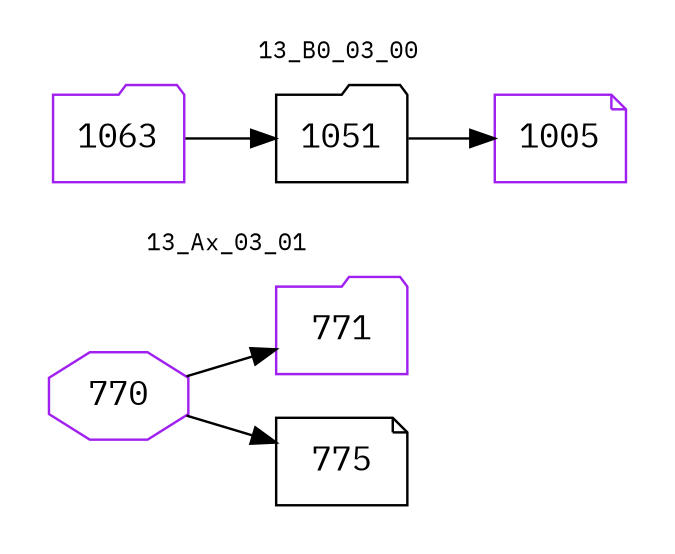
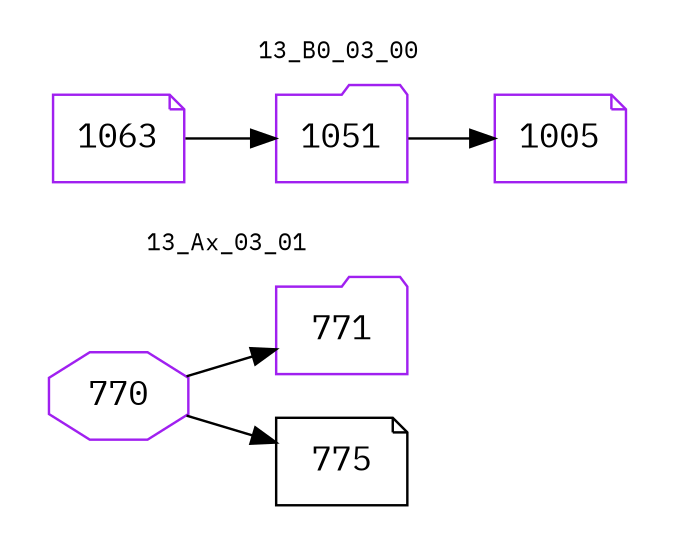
node "1063": shape folder -> note
node "1051": color black -> purple
